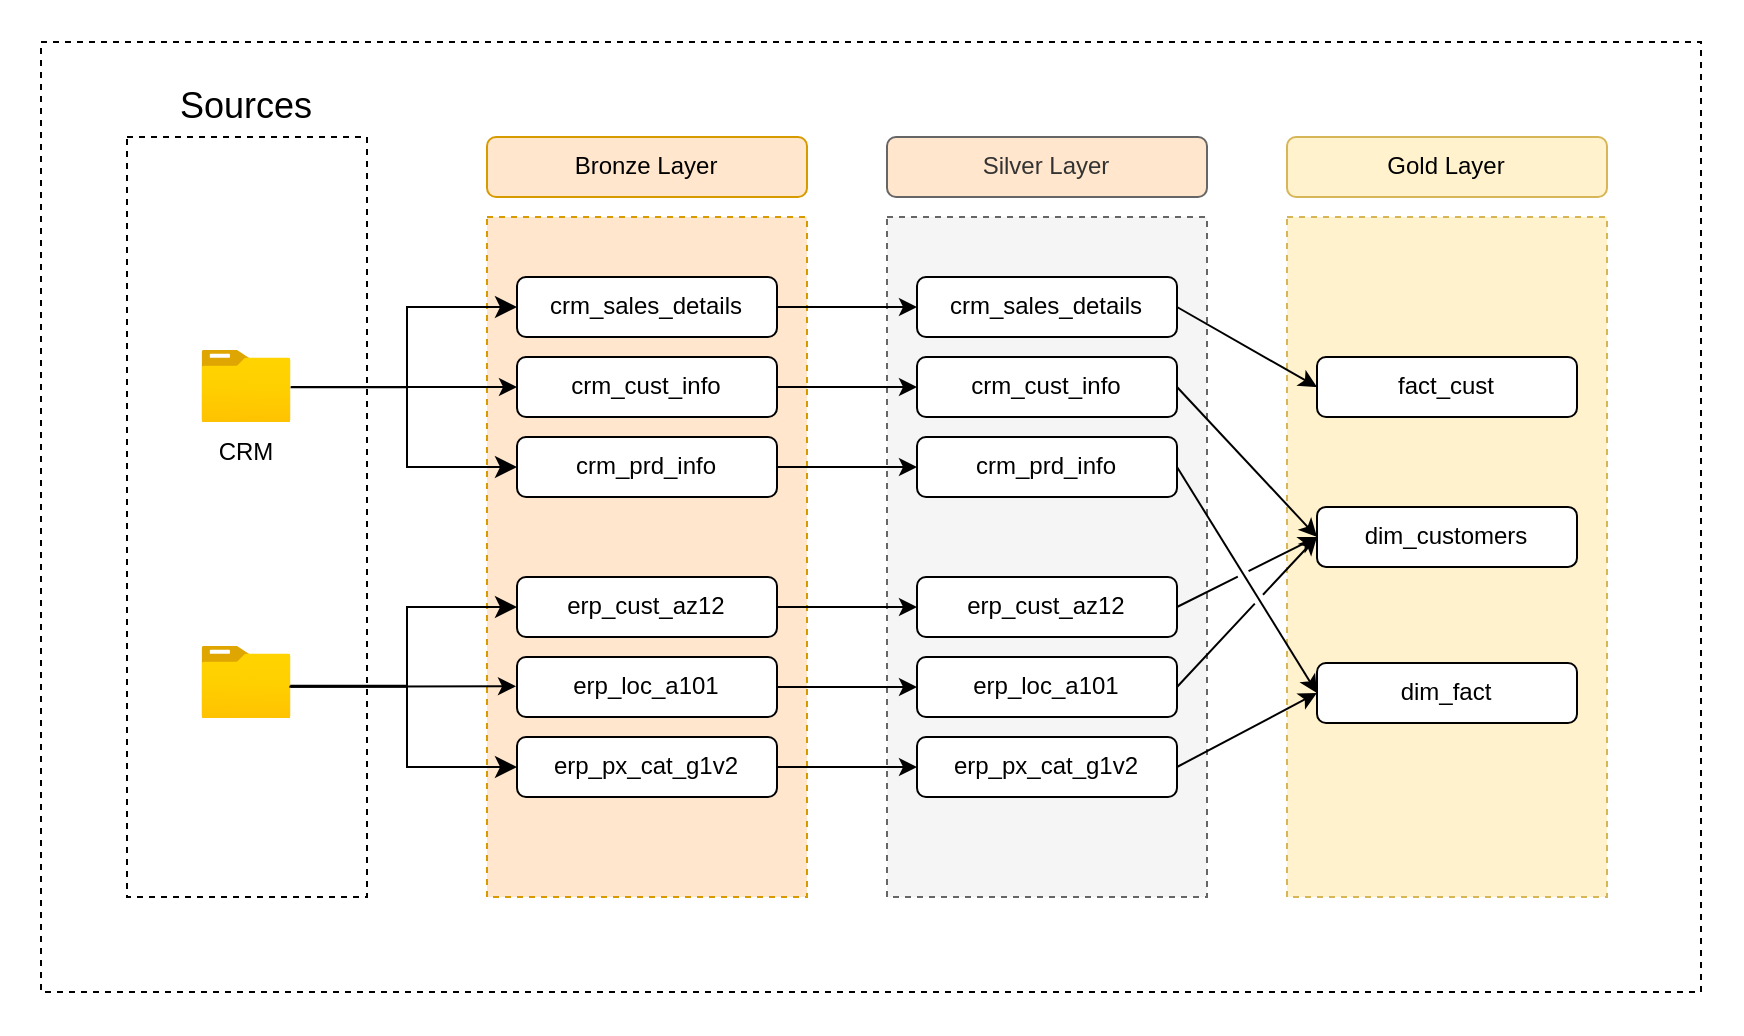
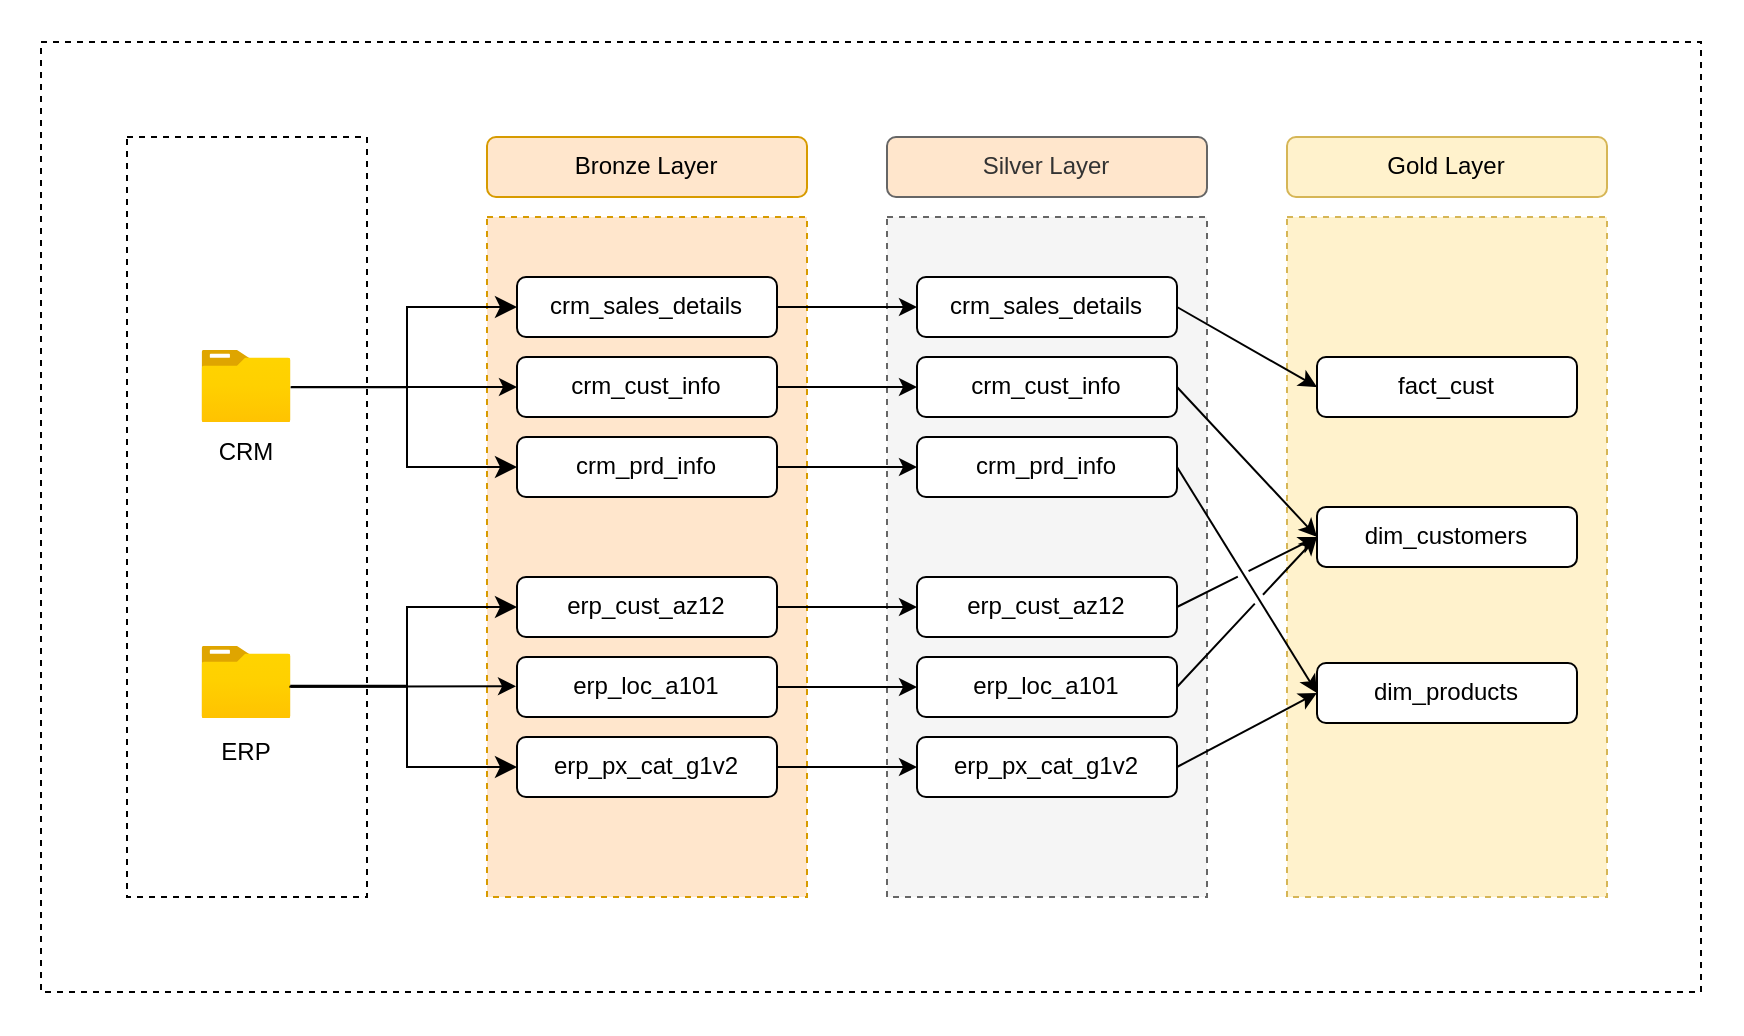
node "Sources": removed
node "dim_fact": label "dim_fact" -> "dim_products"
node "ERP": added
